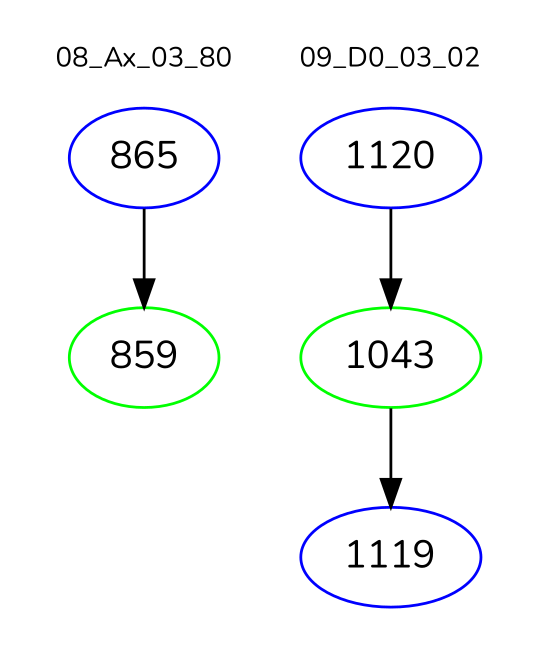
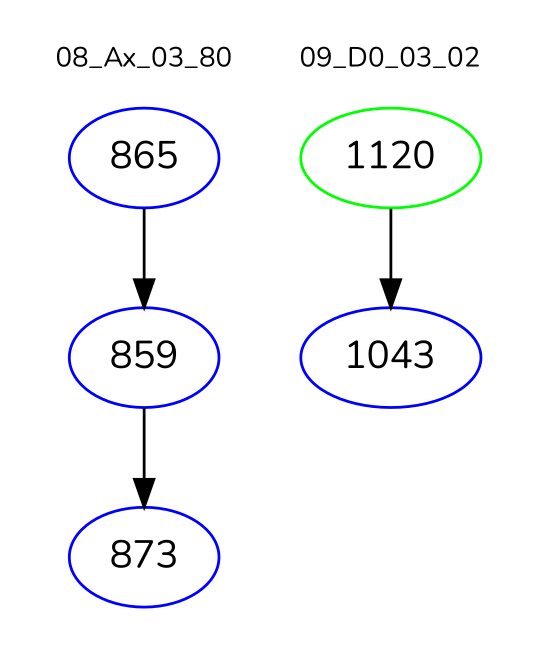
node "1120": color blue -> green
node "859": color green -> blue
node "1043": color green -> blue
node "873": added
node "1119": removed
